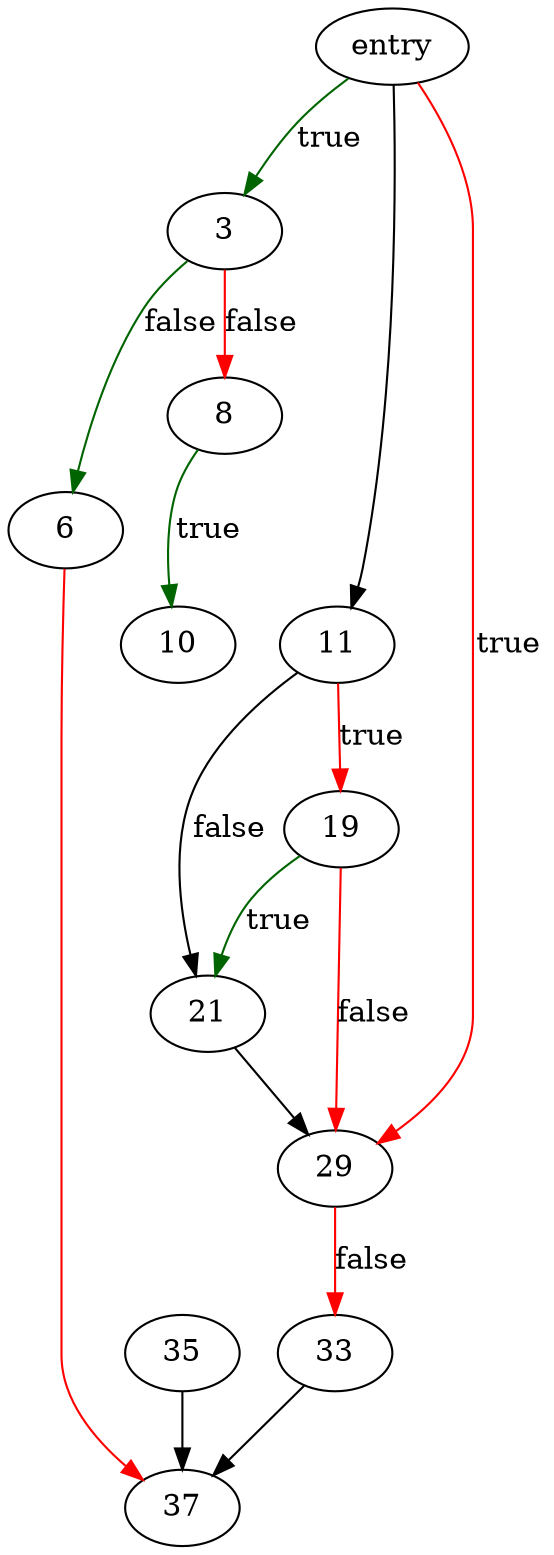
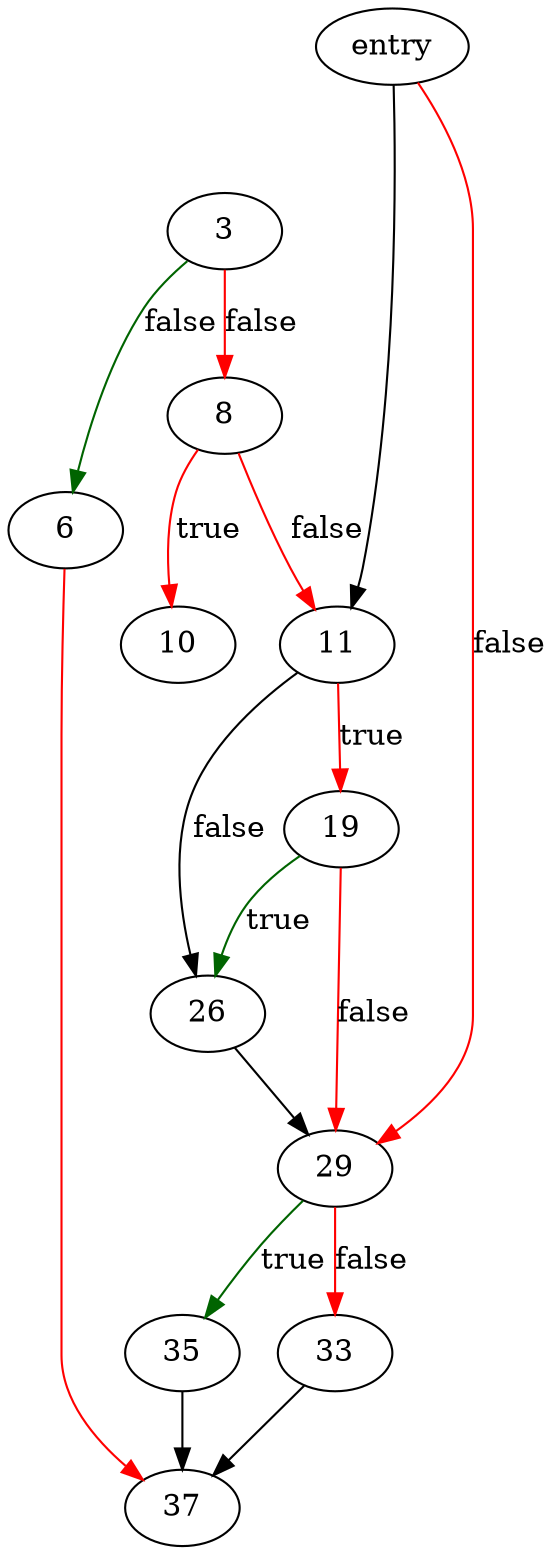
edge "entry" -> "3": removed, label "true"
edge "8" -> "10": color darkgreen -> red
edge "8" -> "11": added, label "false"
edge "entry" -> "29": label "true" -> "false"
node "21": label "21" -> "26"
edge "29" -> "35": added, label "true"
